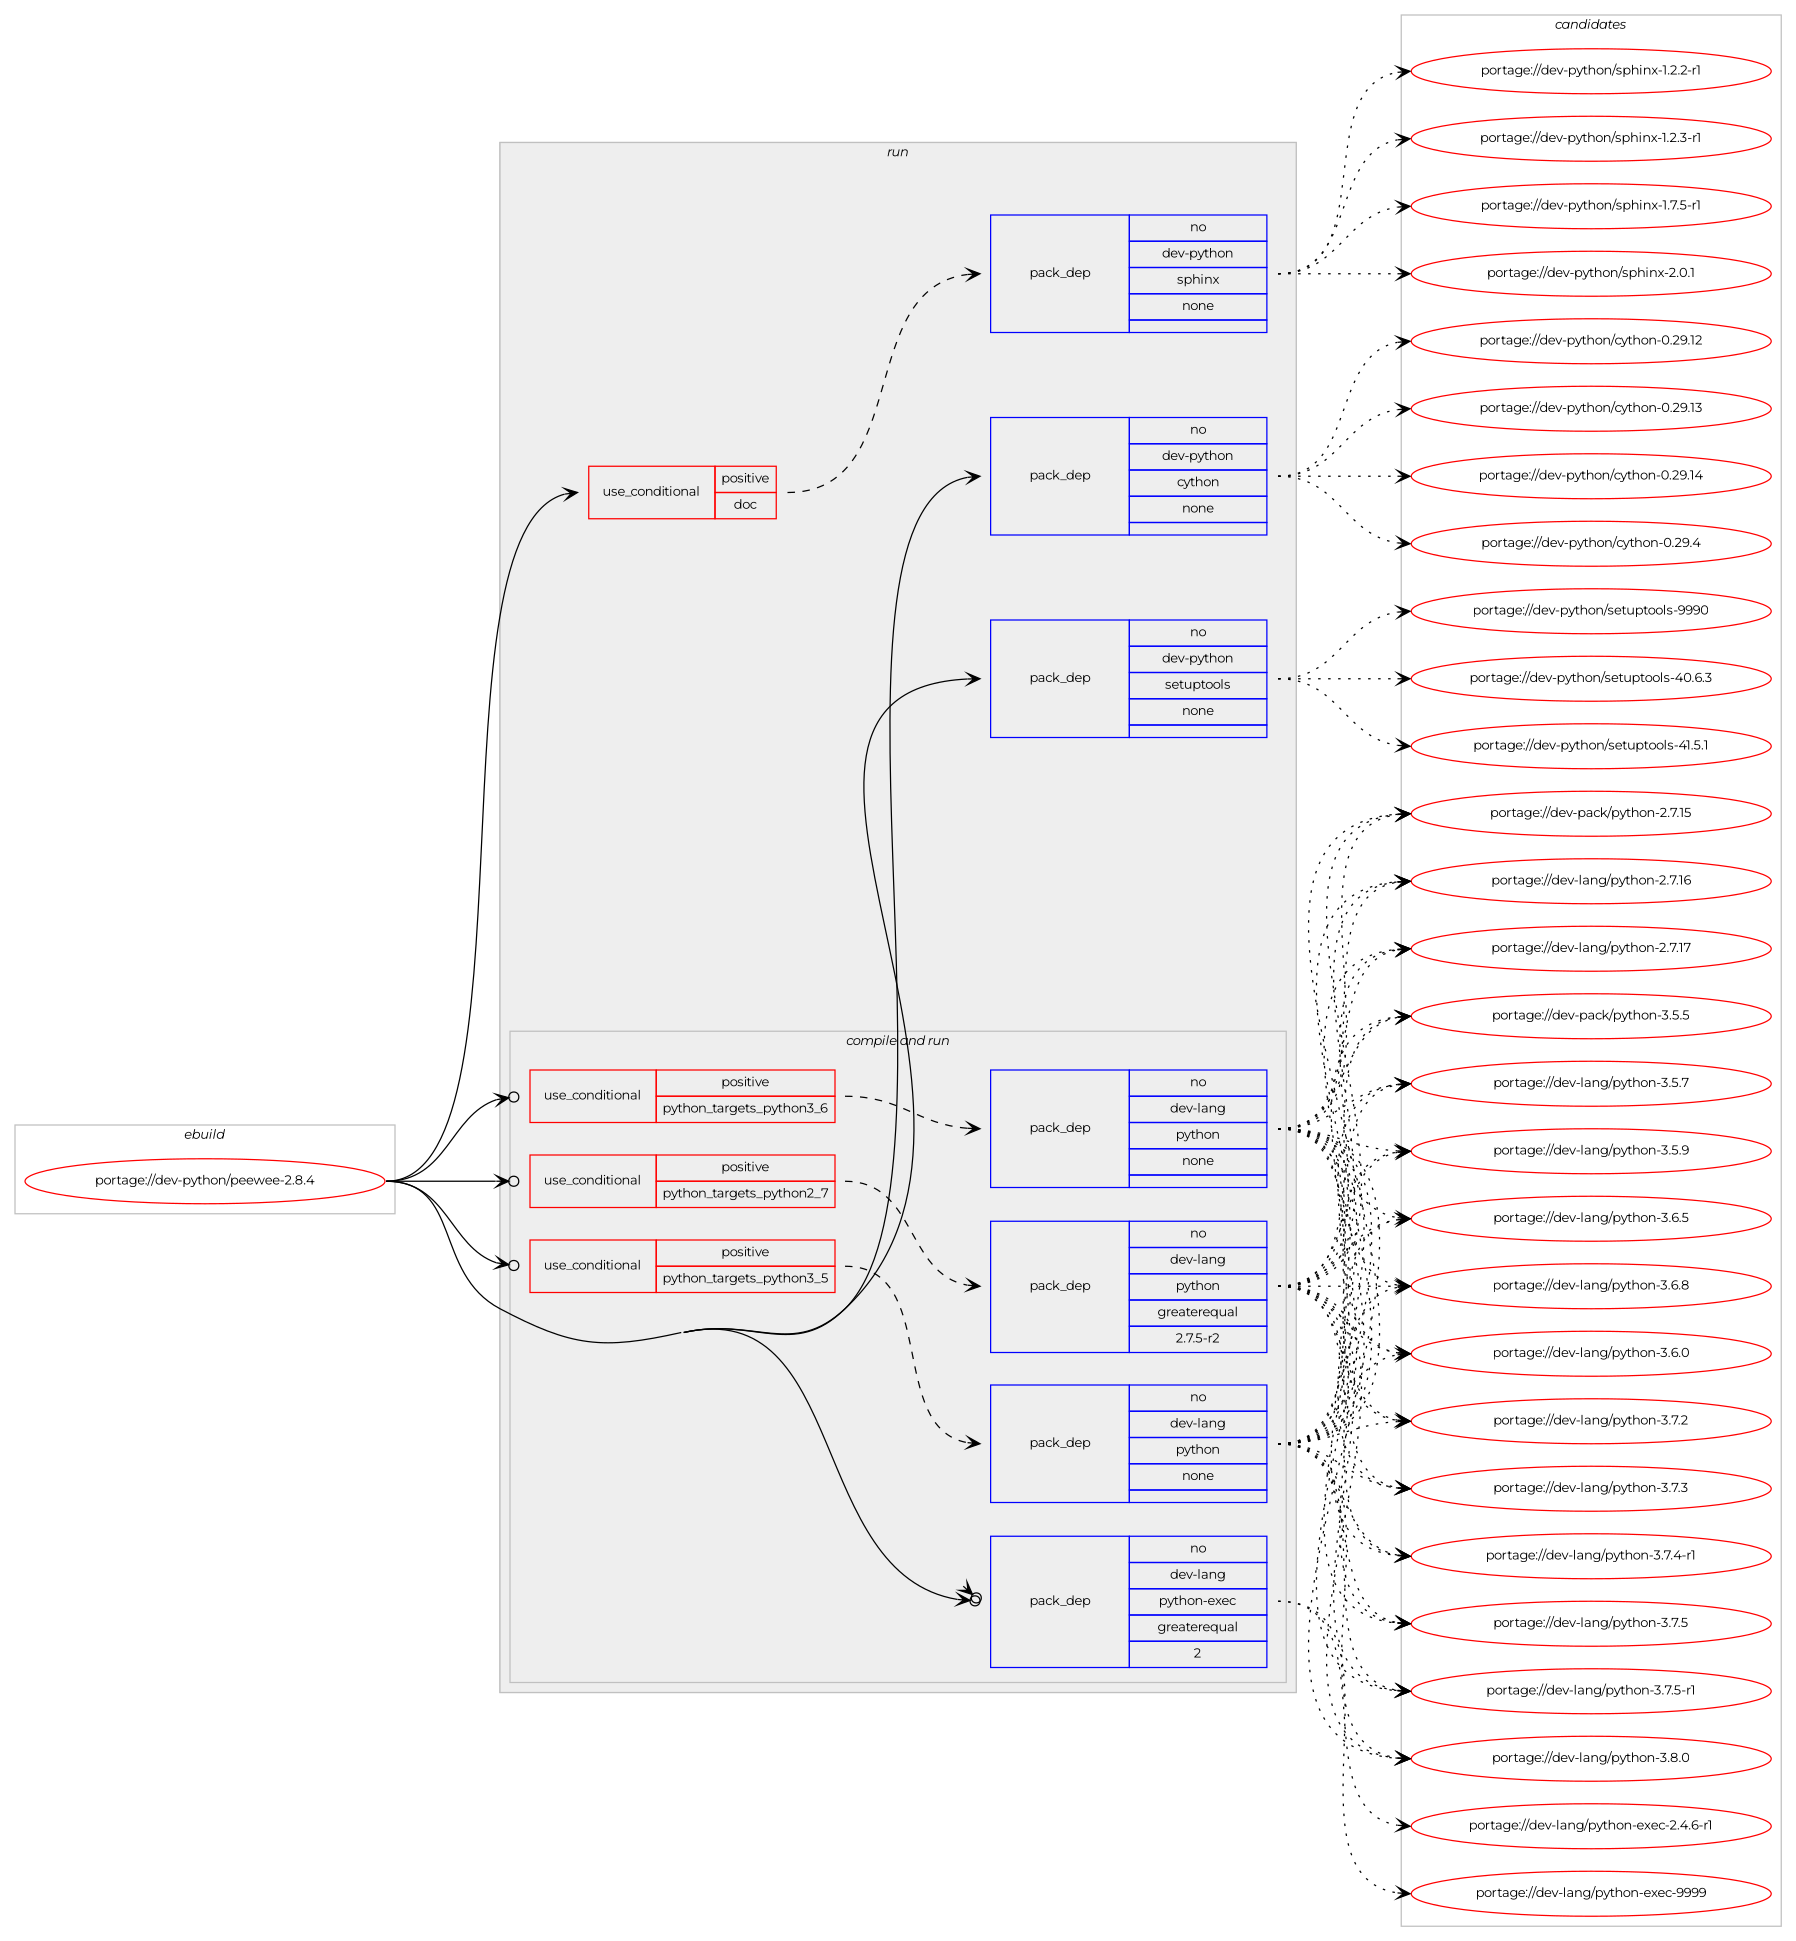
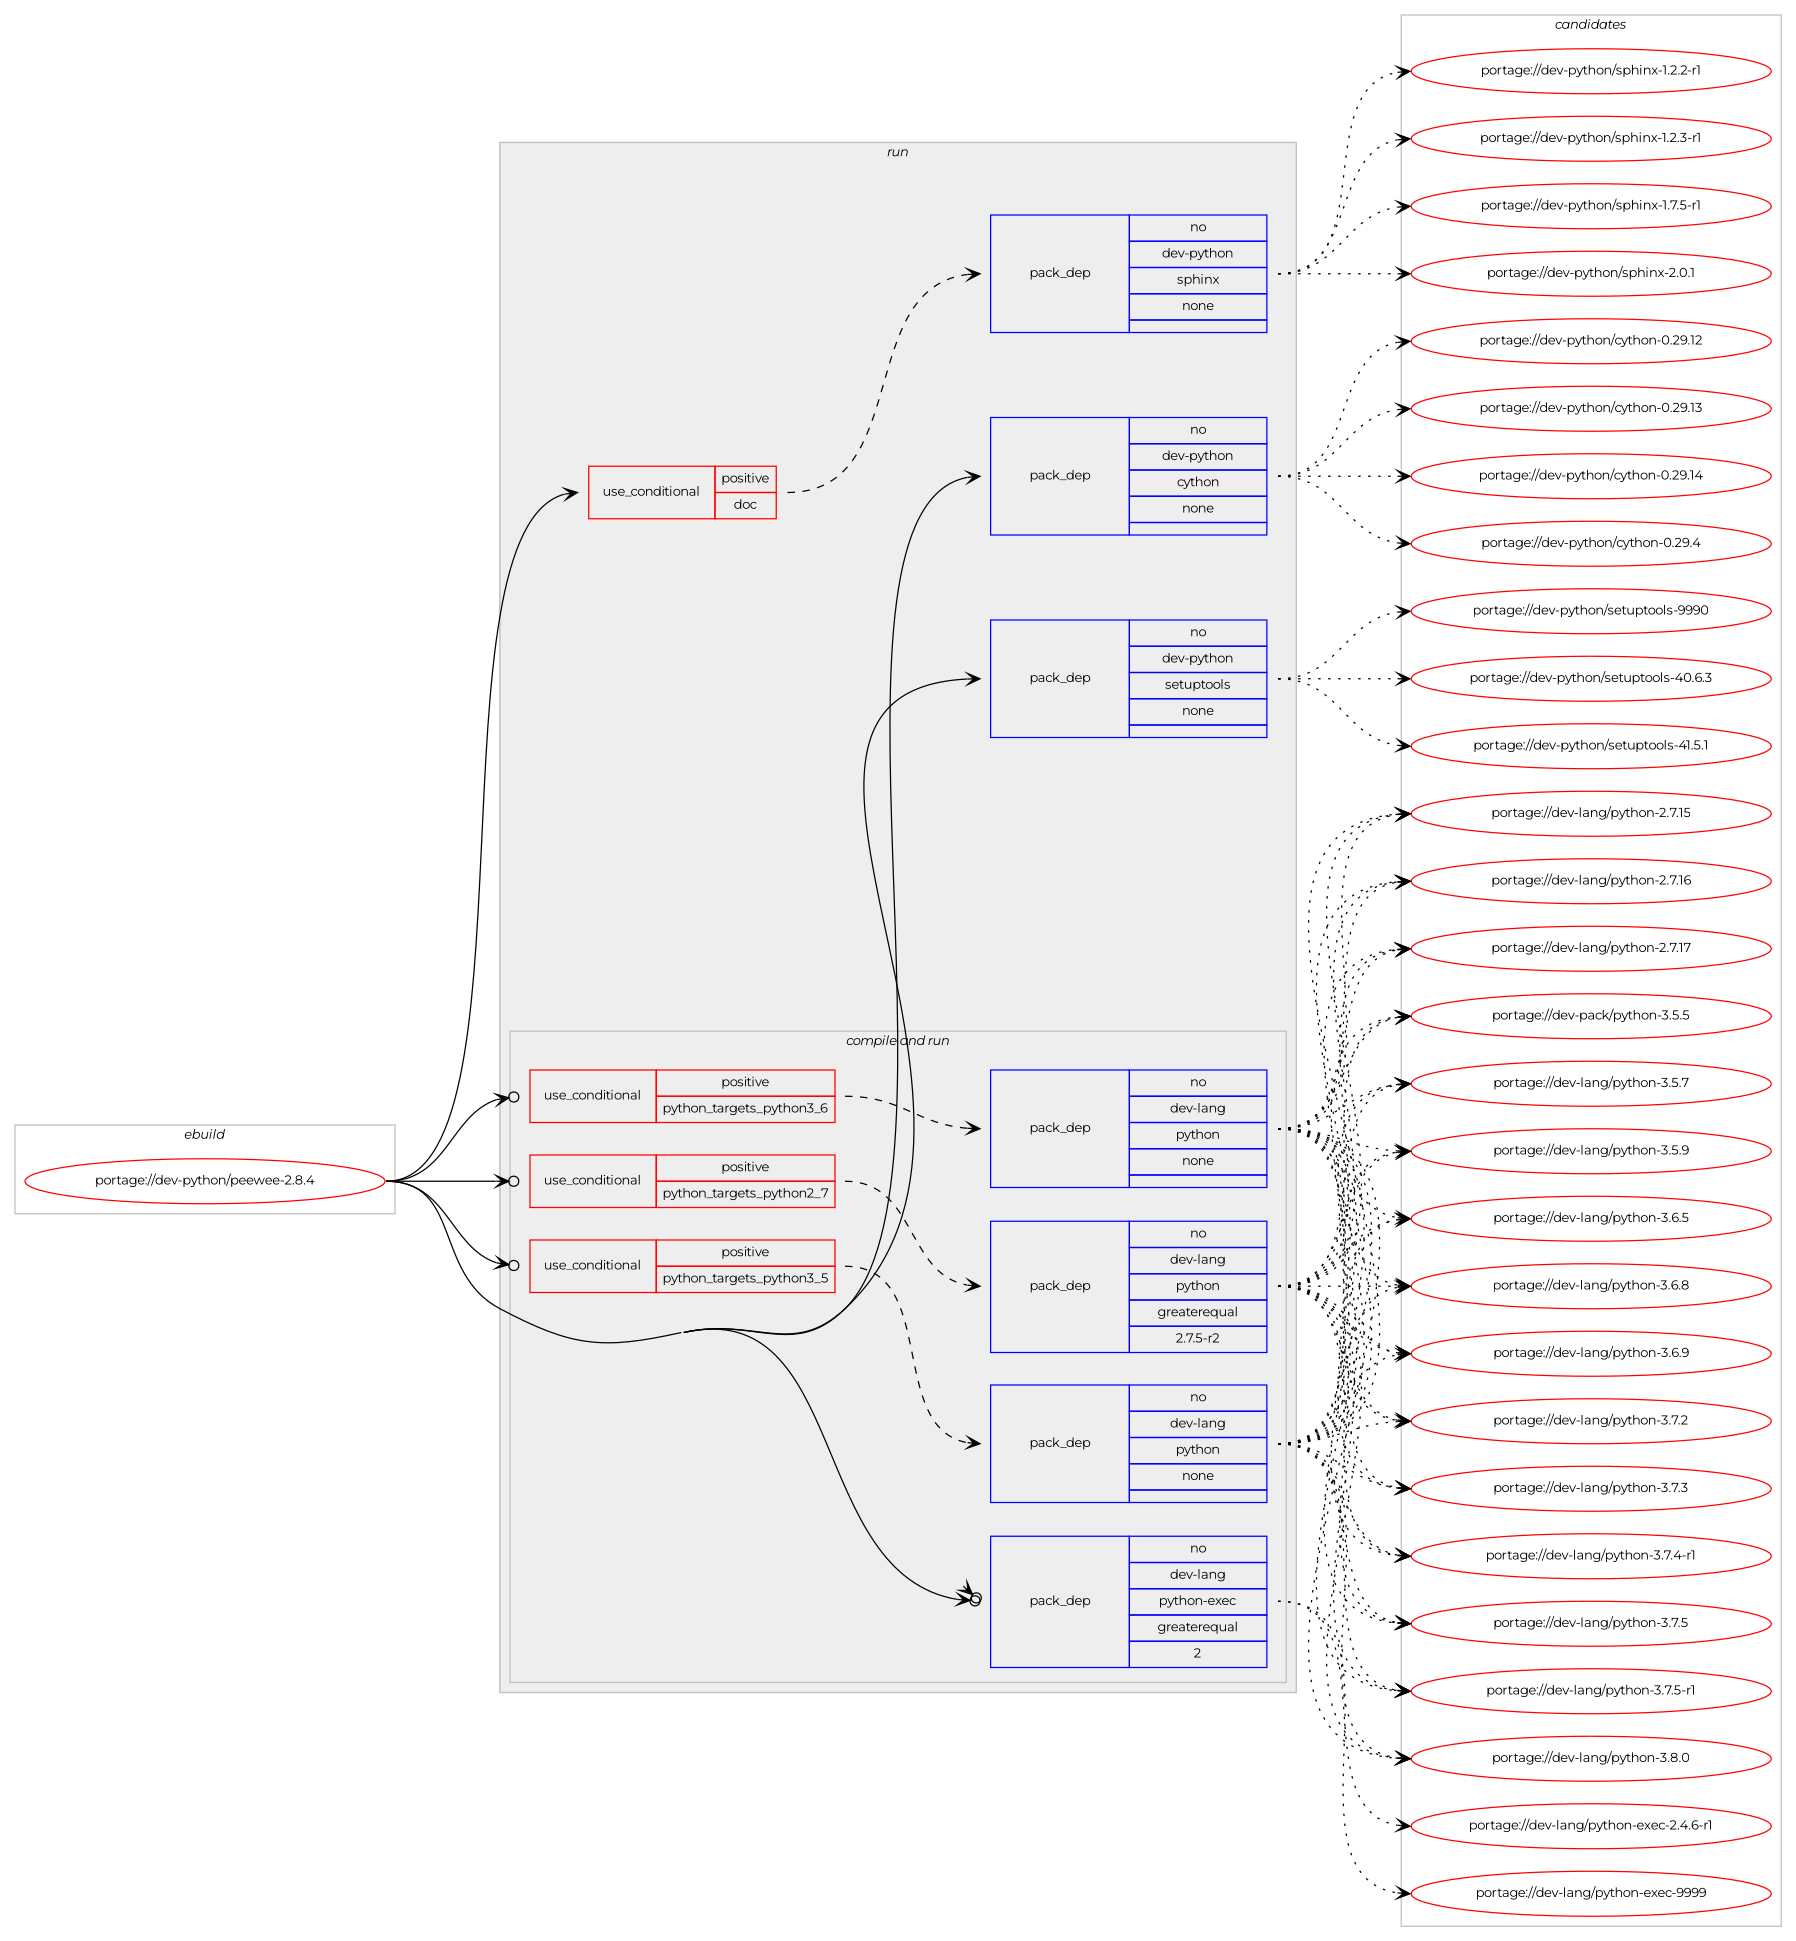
node "portage://dev-pack/python-2.7.15": label "portage://dev-pack/python-2.7.15" -> "portage://dev-lang/python-2.7.15"
node "portage://dev-lang/python-3.6.0": label "portage://dev-lang/python-3.6.0" -> "portage://dev-lang/python-3.6.9"
